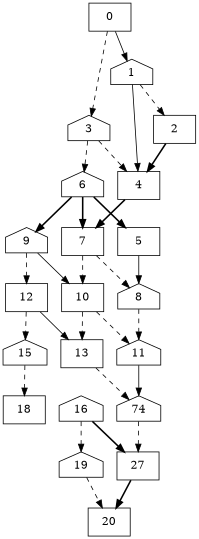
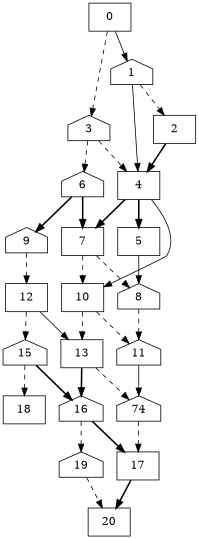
edge "6" -> "5": now "4" -> "5"
edge "9" -> "10": now "4" -> "10"
edge "13" -> "16": added
edge "15" -> "16": added
node "27": label "27" -> "17"
